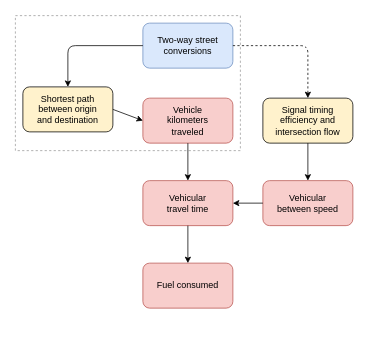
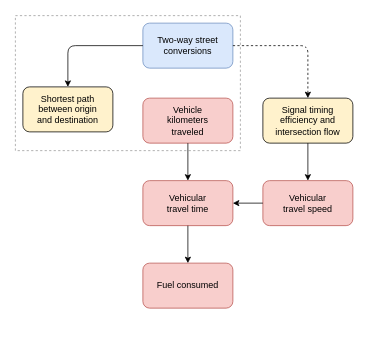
edge "Shortest path between origin and destination" -> "Vehicle kilometers traveled": removed
node "Vehicular between speed": label "Vehicular between speed" -> "Vehicular travel speed"
